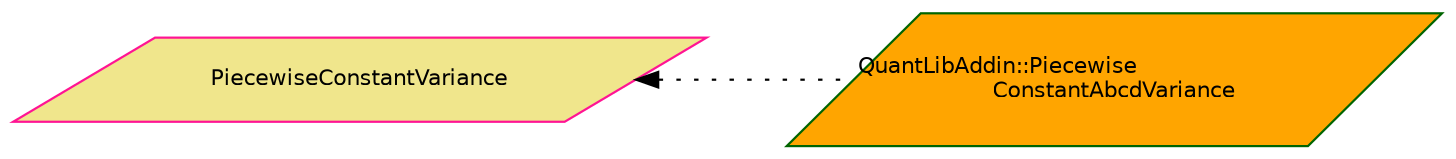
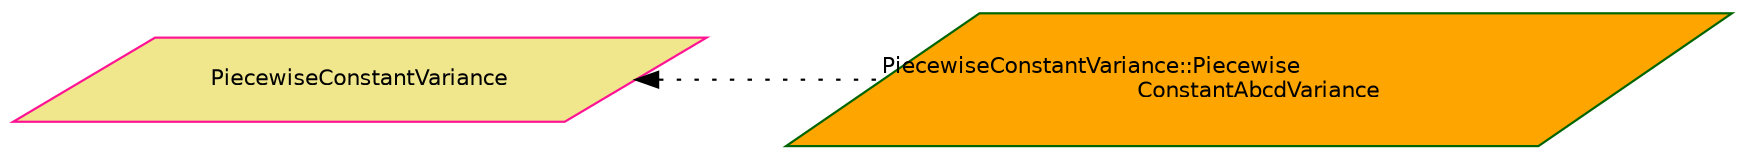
node "QuantLibAddin::Piecewise ConstantAbcdVariance": label "QuantLibAddin::Piecewise ConstantAbcdVariance" -> "PiecewiseConstantVariance::Piecewise ConstantAbcdVariance"
